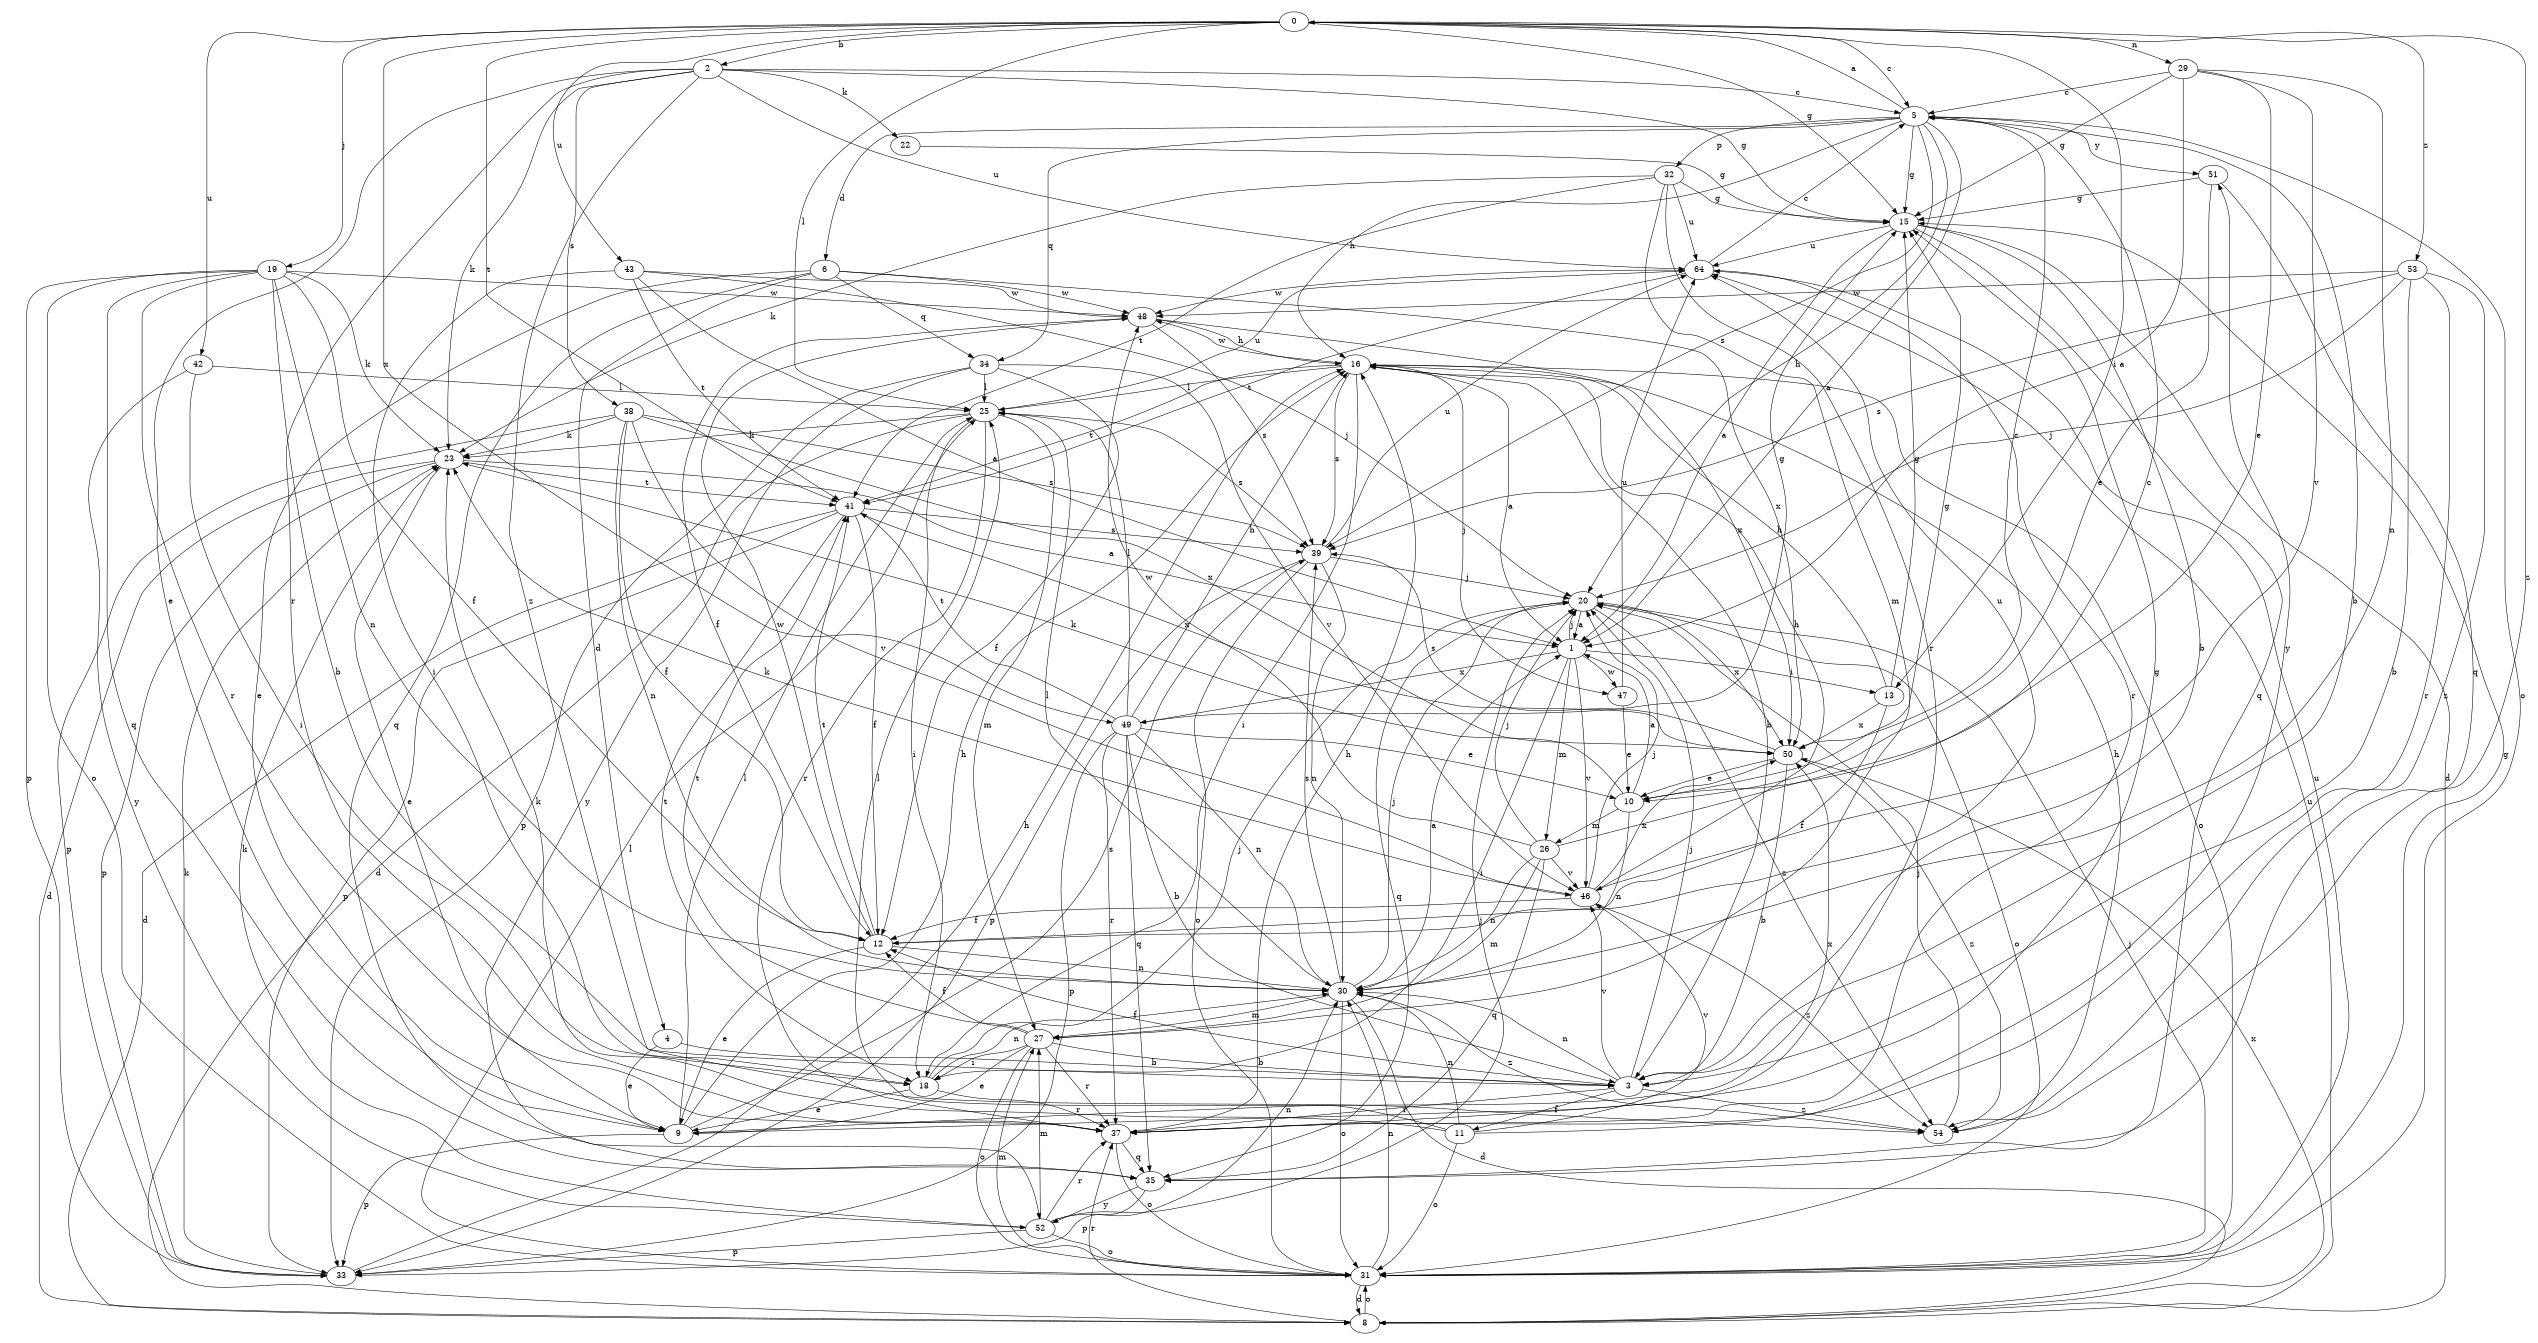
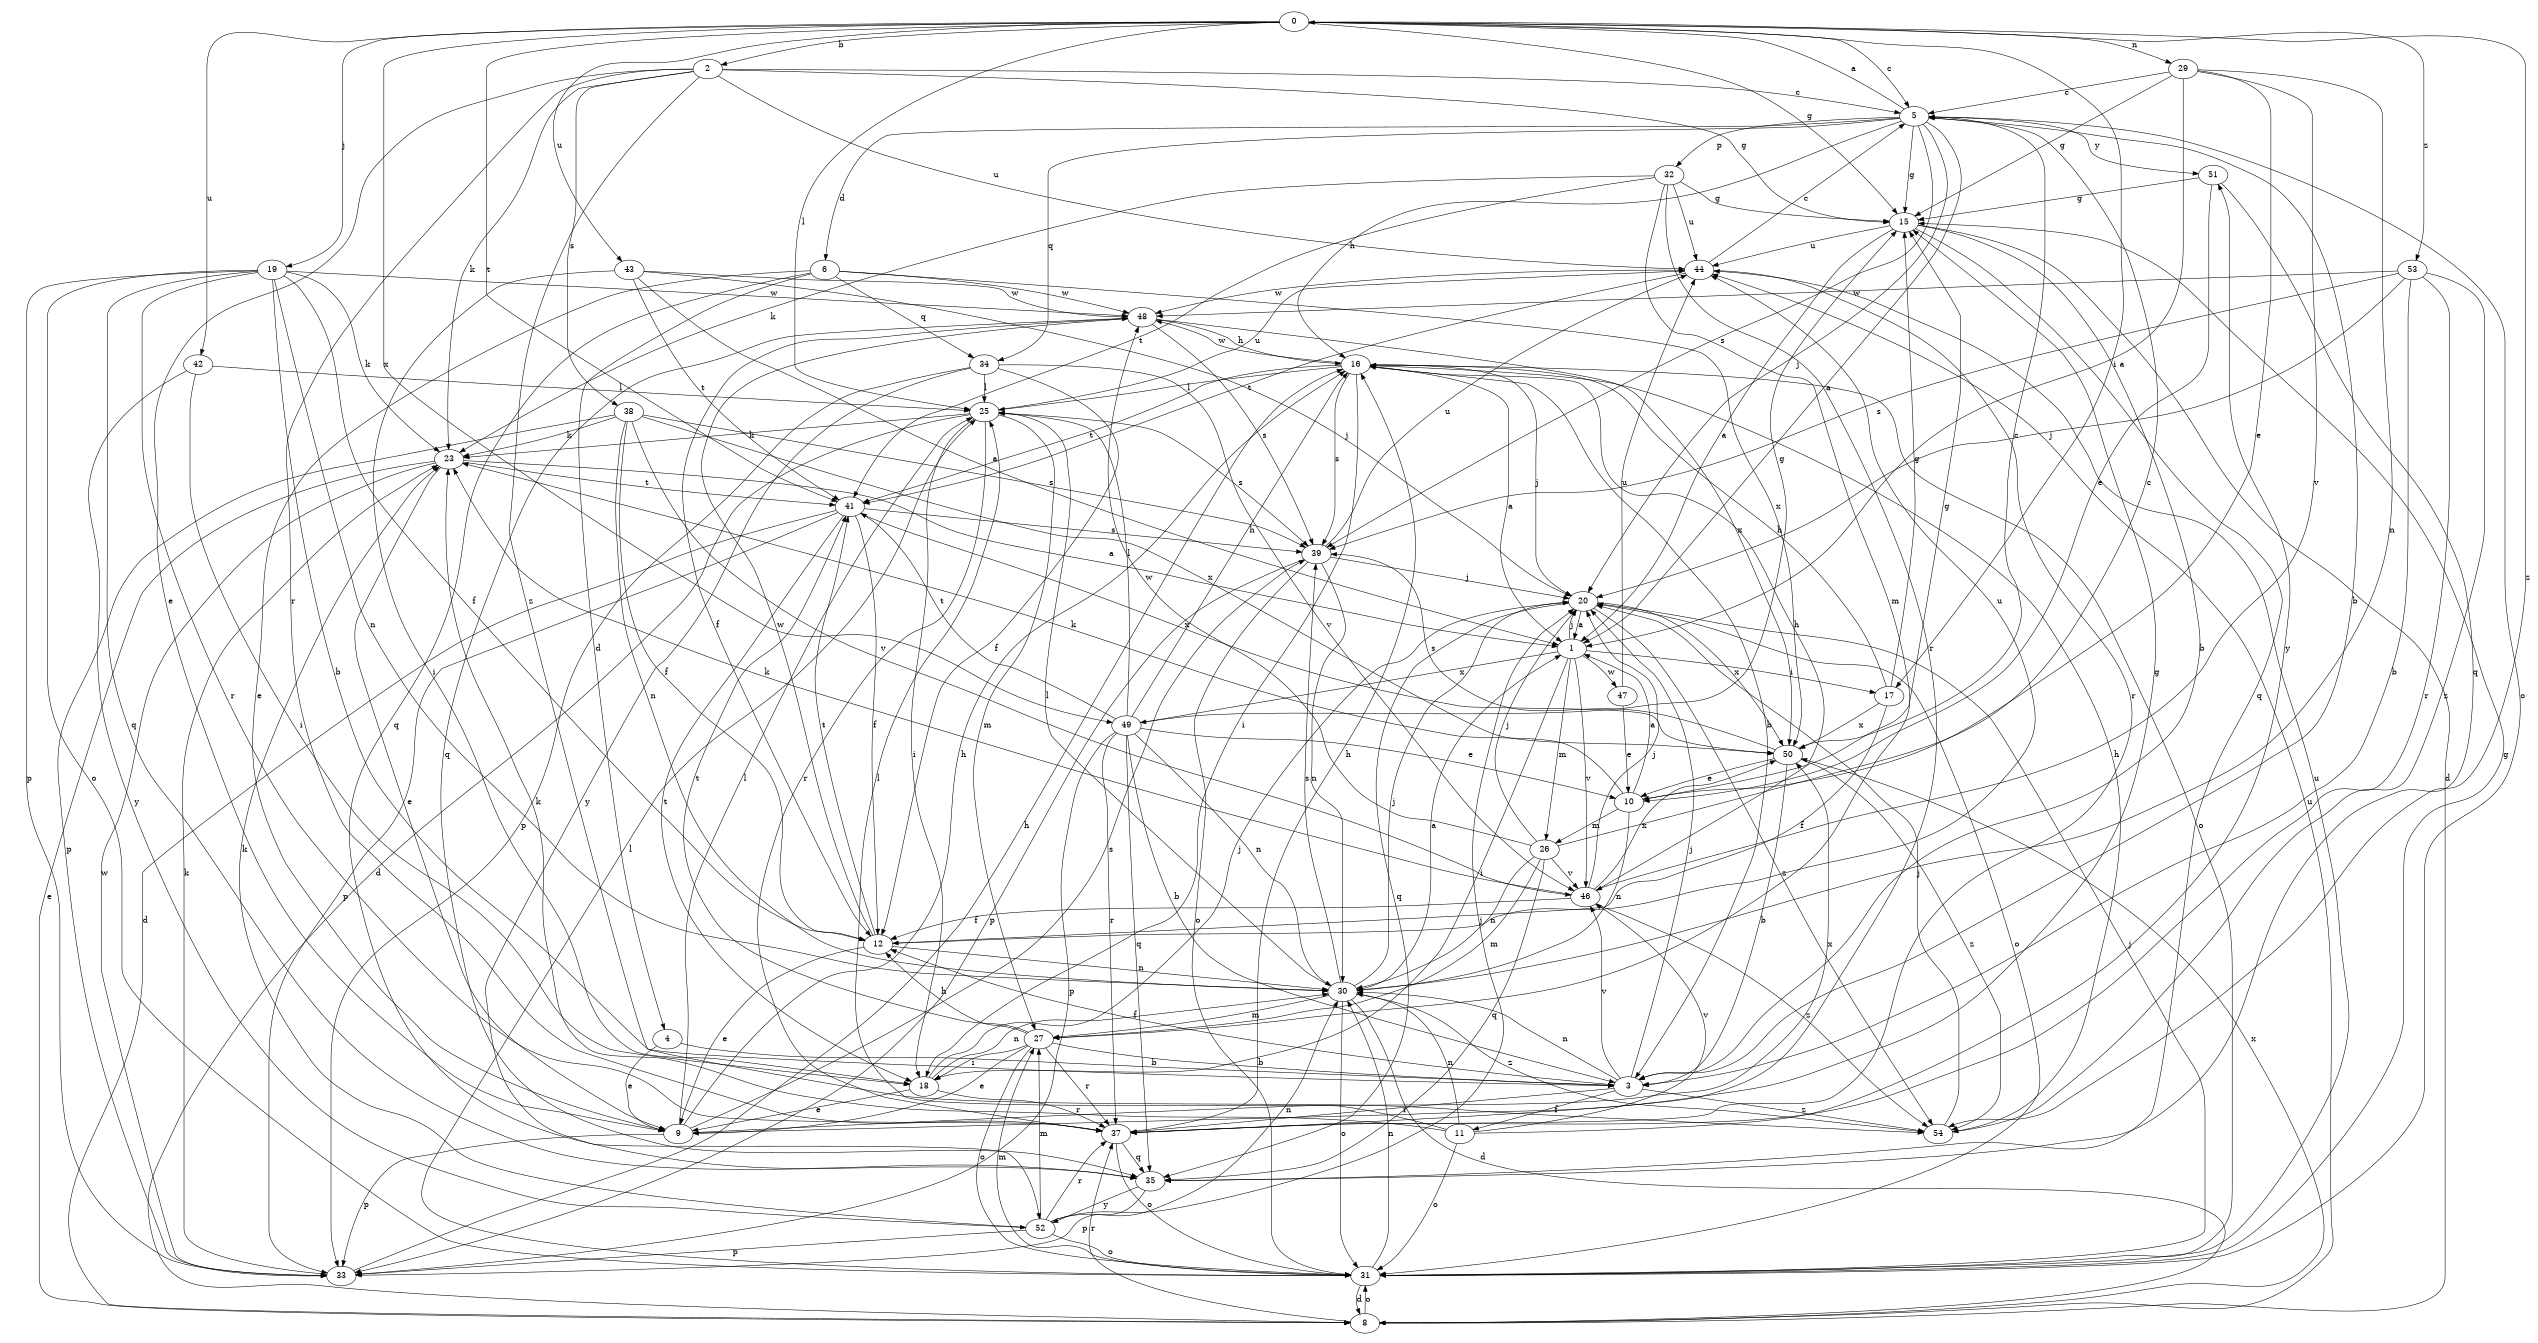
node "22": removed
node "64": label "64" -> "44"
edge "5" -> "20": label "h" -> "j"
edge "16" -> "47": now "16" -> "20"
node "13": label "13" -> "17"
edge "48" -> "35": added, label "q"
edge "23" -> "33": label "p" -> "w"
edge "23" -> "8": label "d" -> "e"
edge "27" -> "12": label "f" -> "h"
